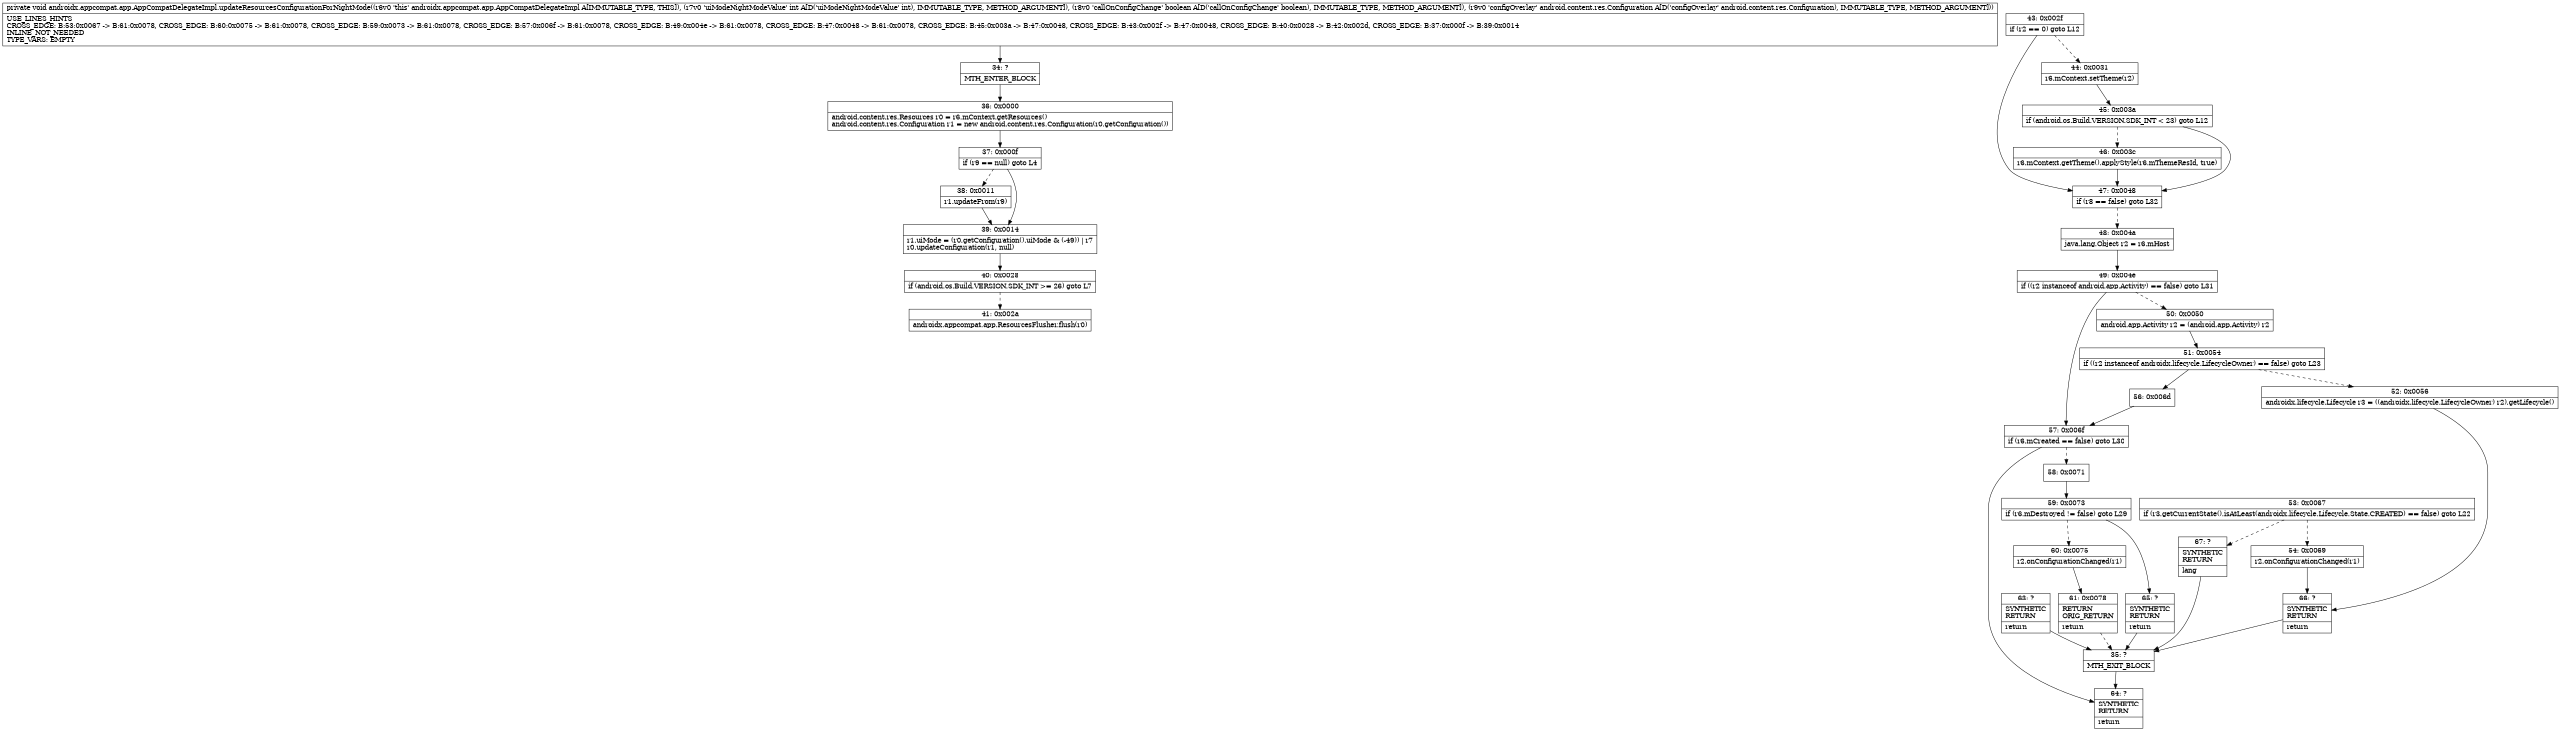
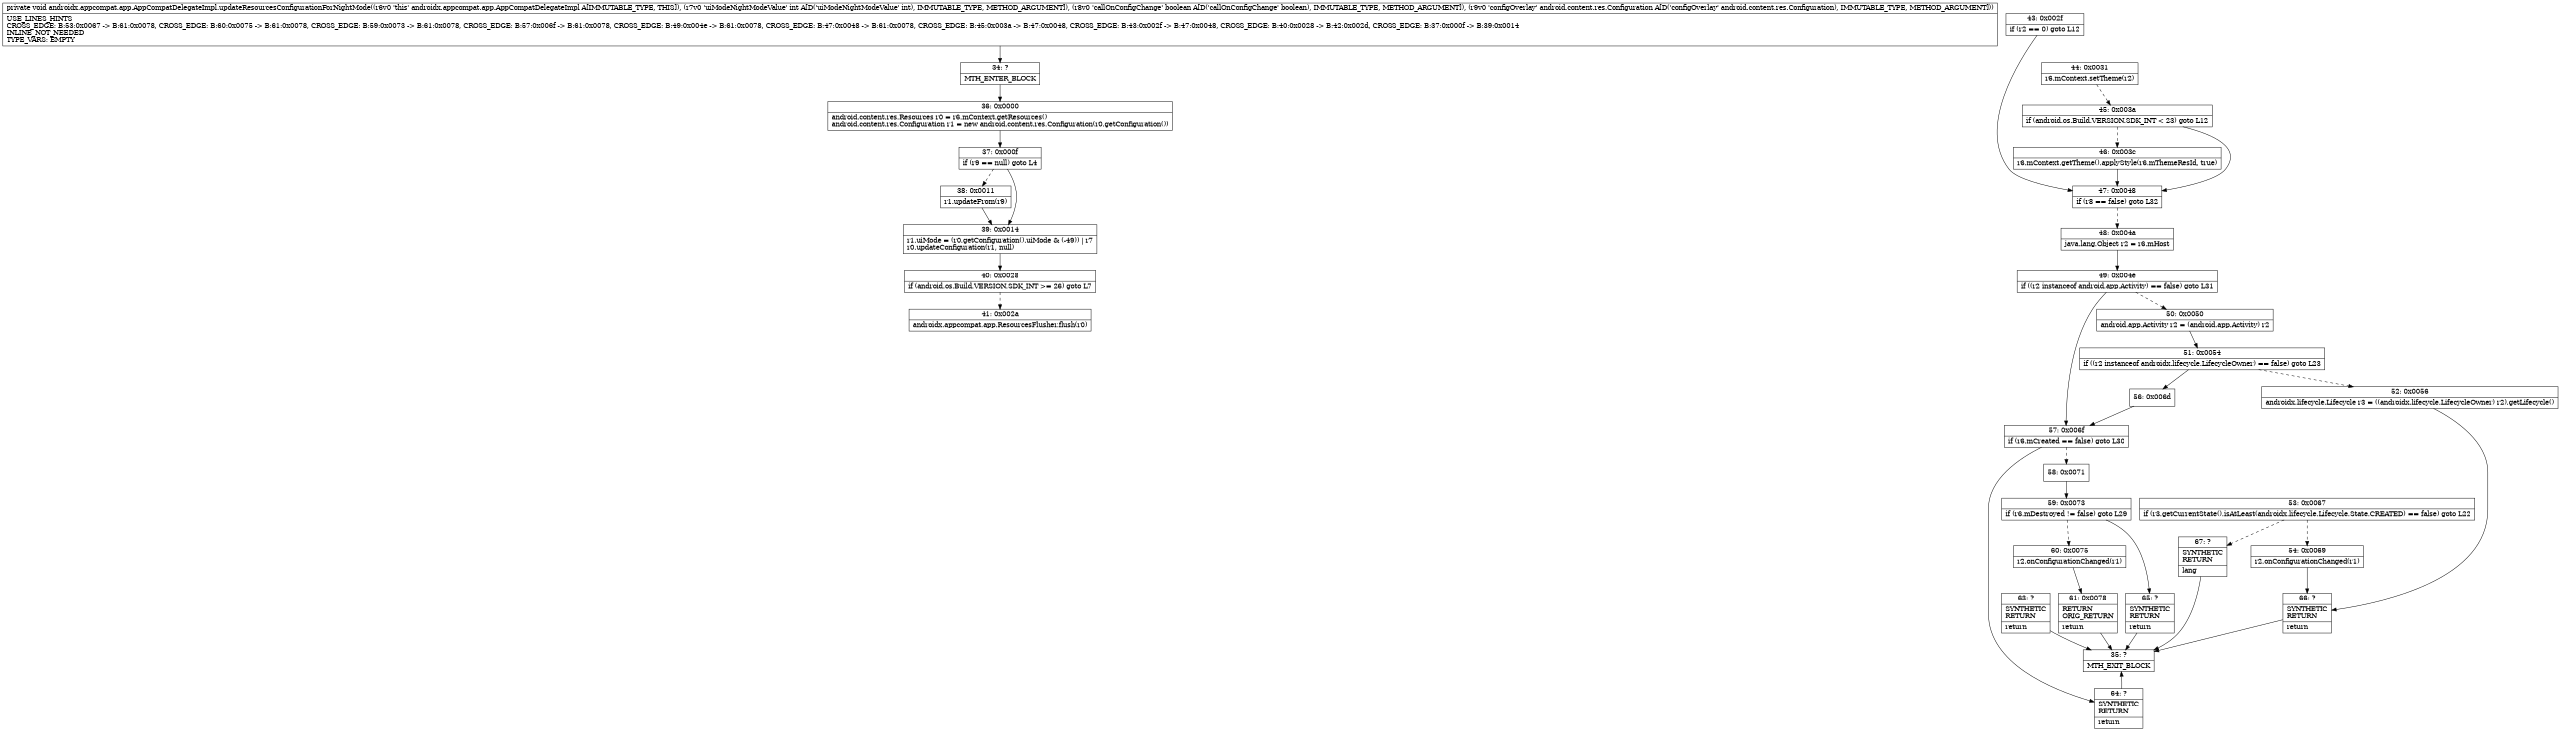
edge "43: 0x002f" -> "44: 0x0031": removed
edge "44: 0x0031" -> "45: 0x003a": style solid -> dashed
edge "61: 0x0078" -> "35: ?": style dashed -> solid
edge "35: ?" -> "64: ?": reversed
